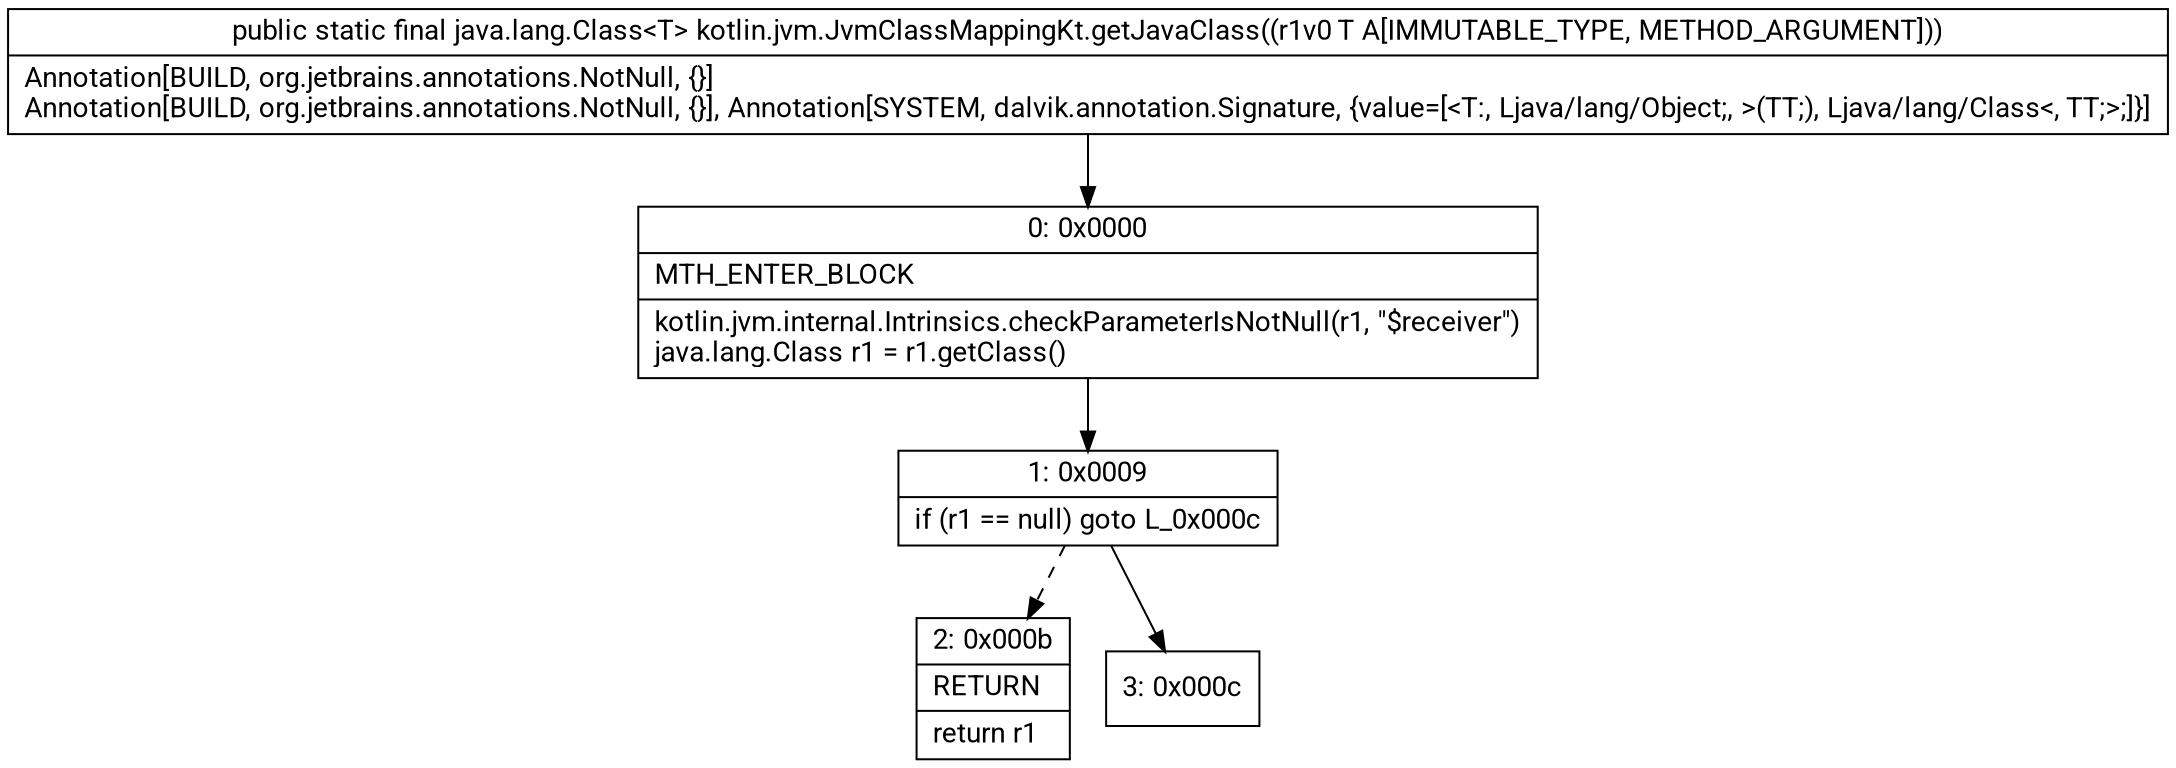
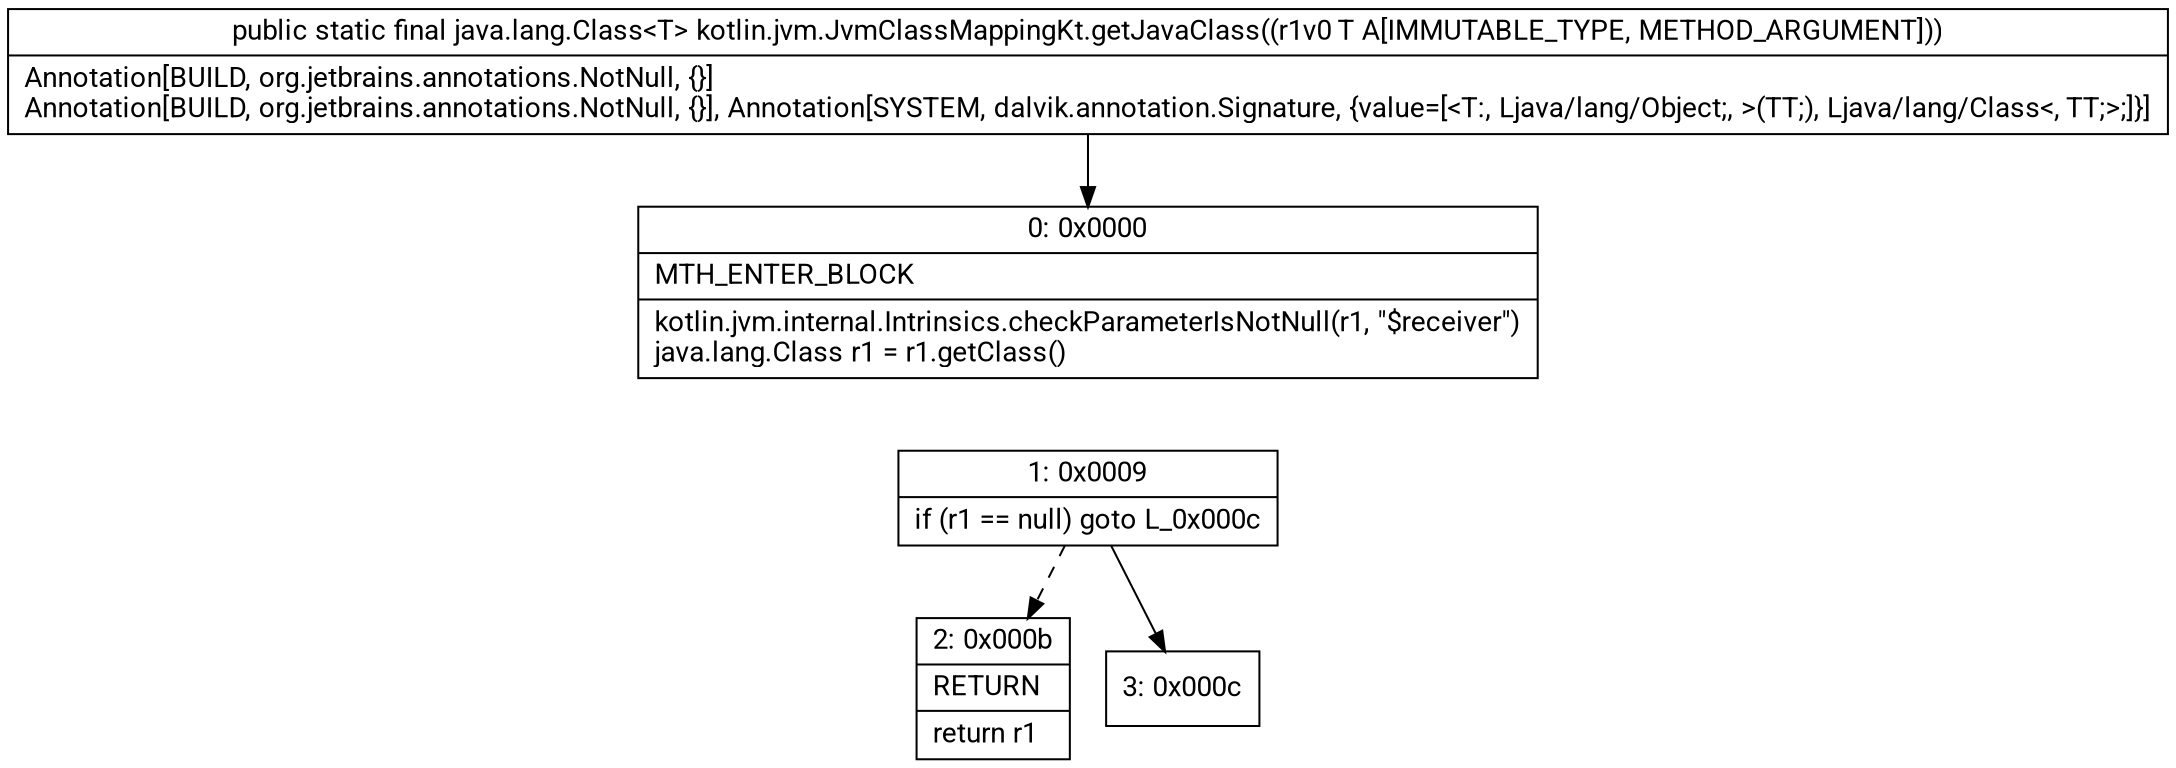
edge "0: 0x0000" -> "1: 0x0009": removed
